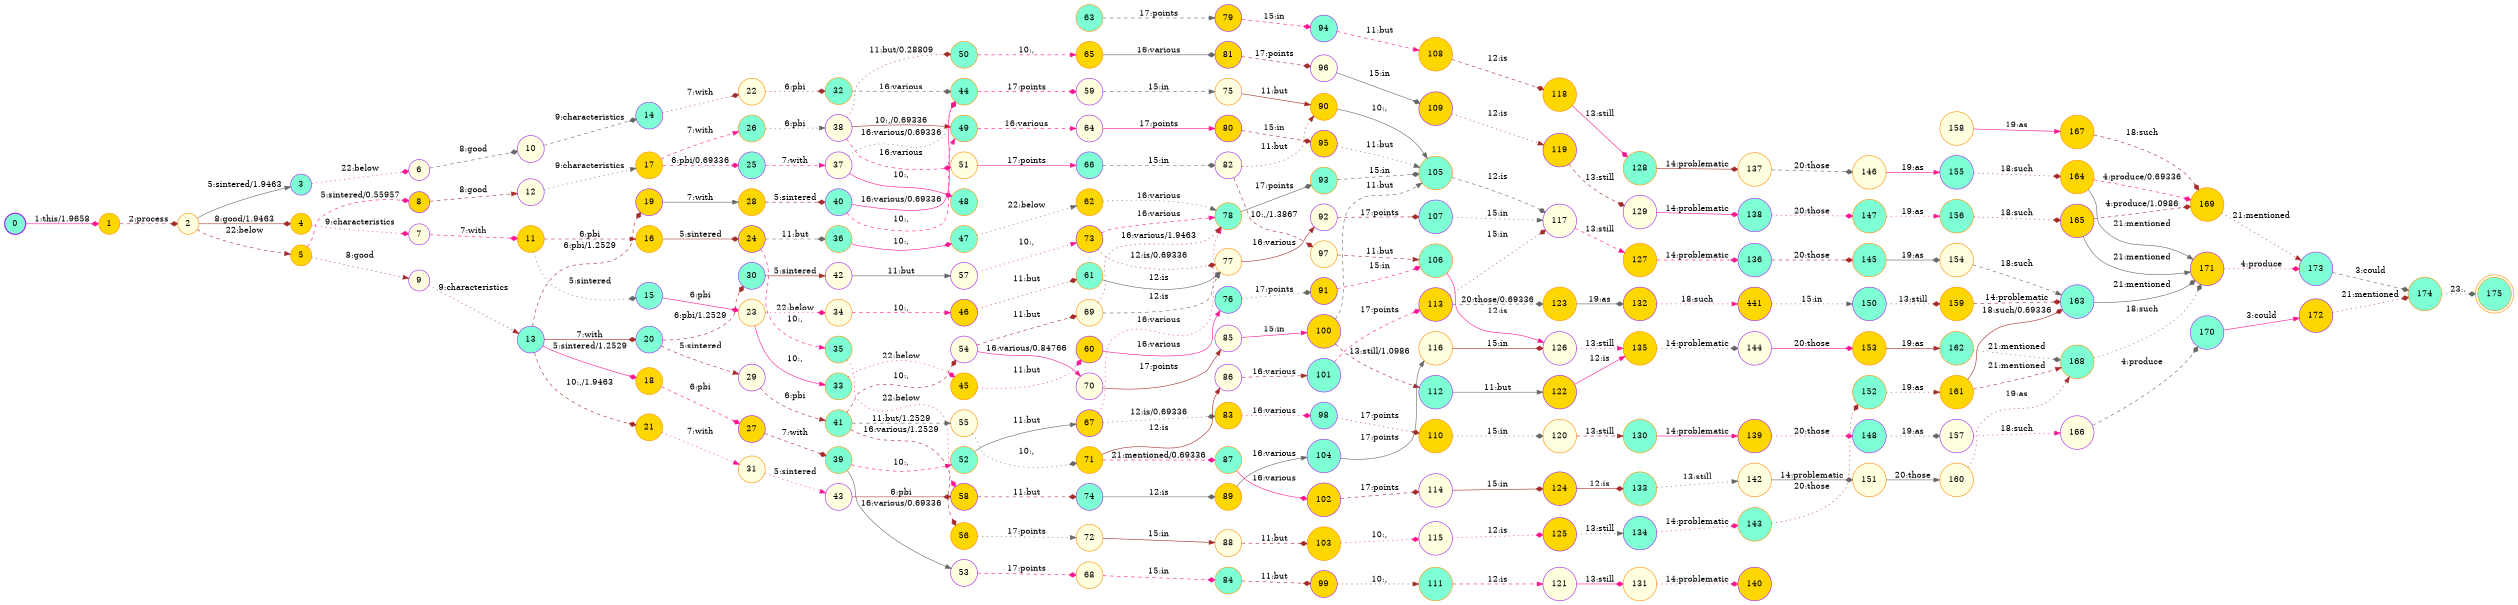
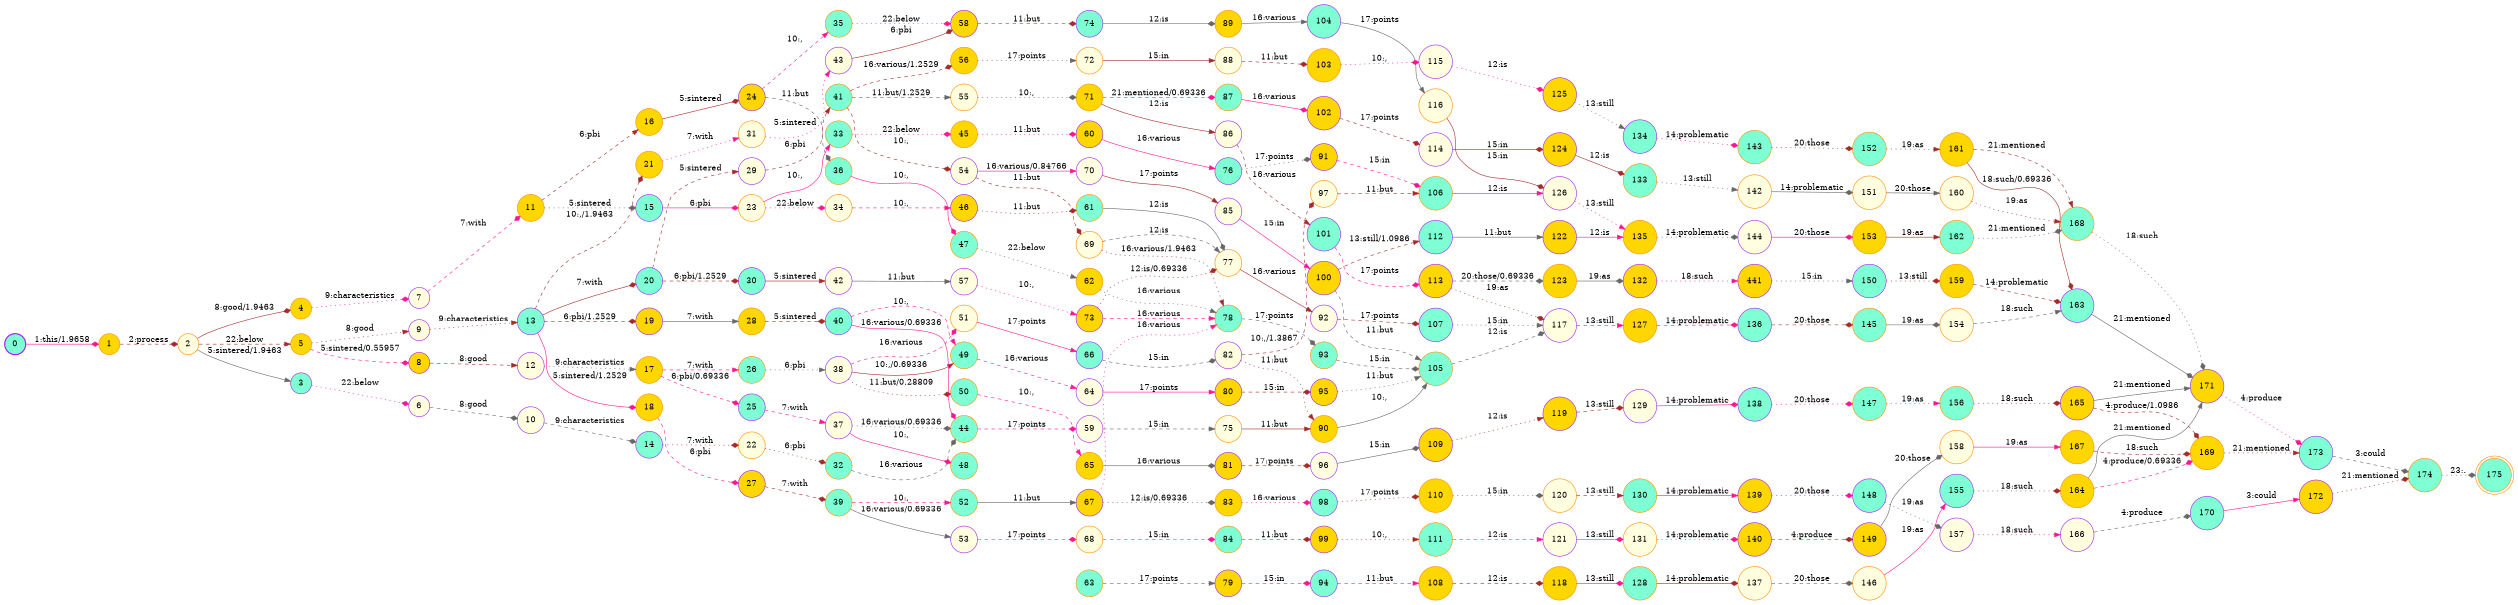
edge "78" -> "93": style solid -> dashed
edge "113" -> "117": label "15:in" -> "19:as"
node "149": added
